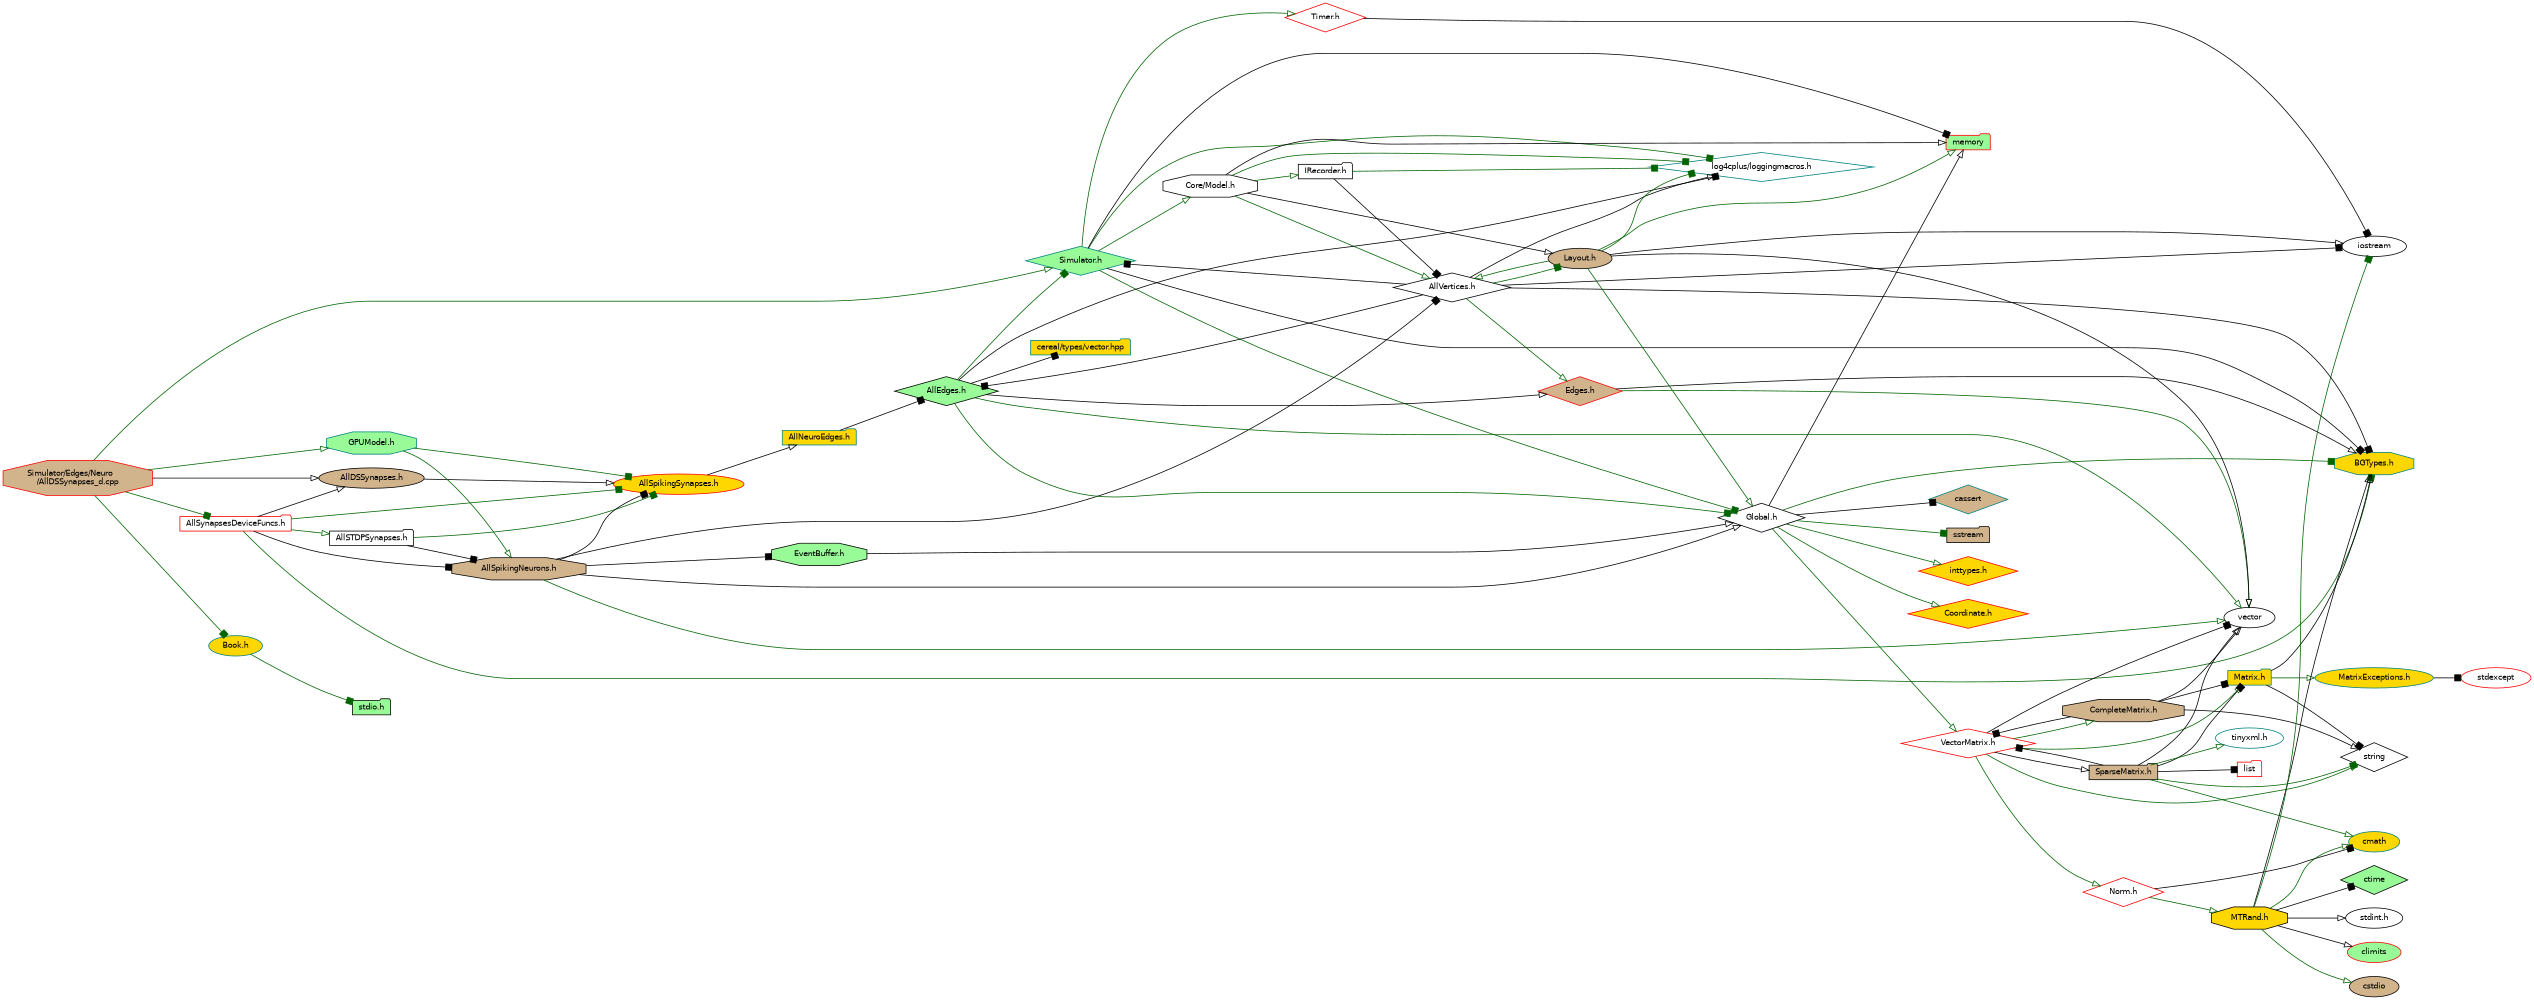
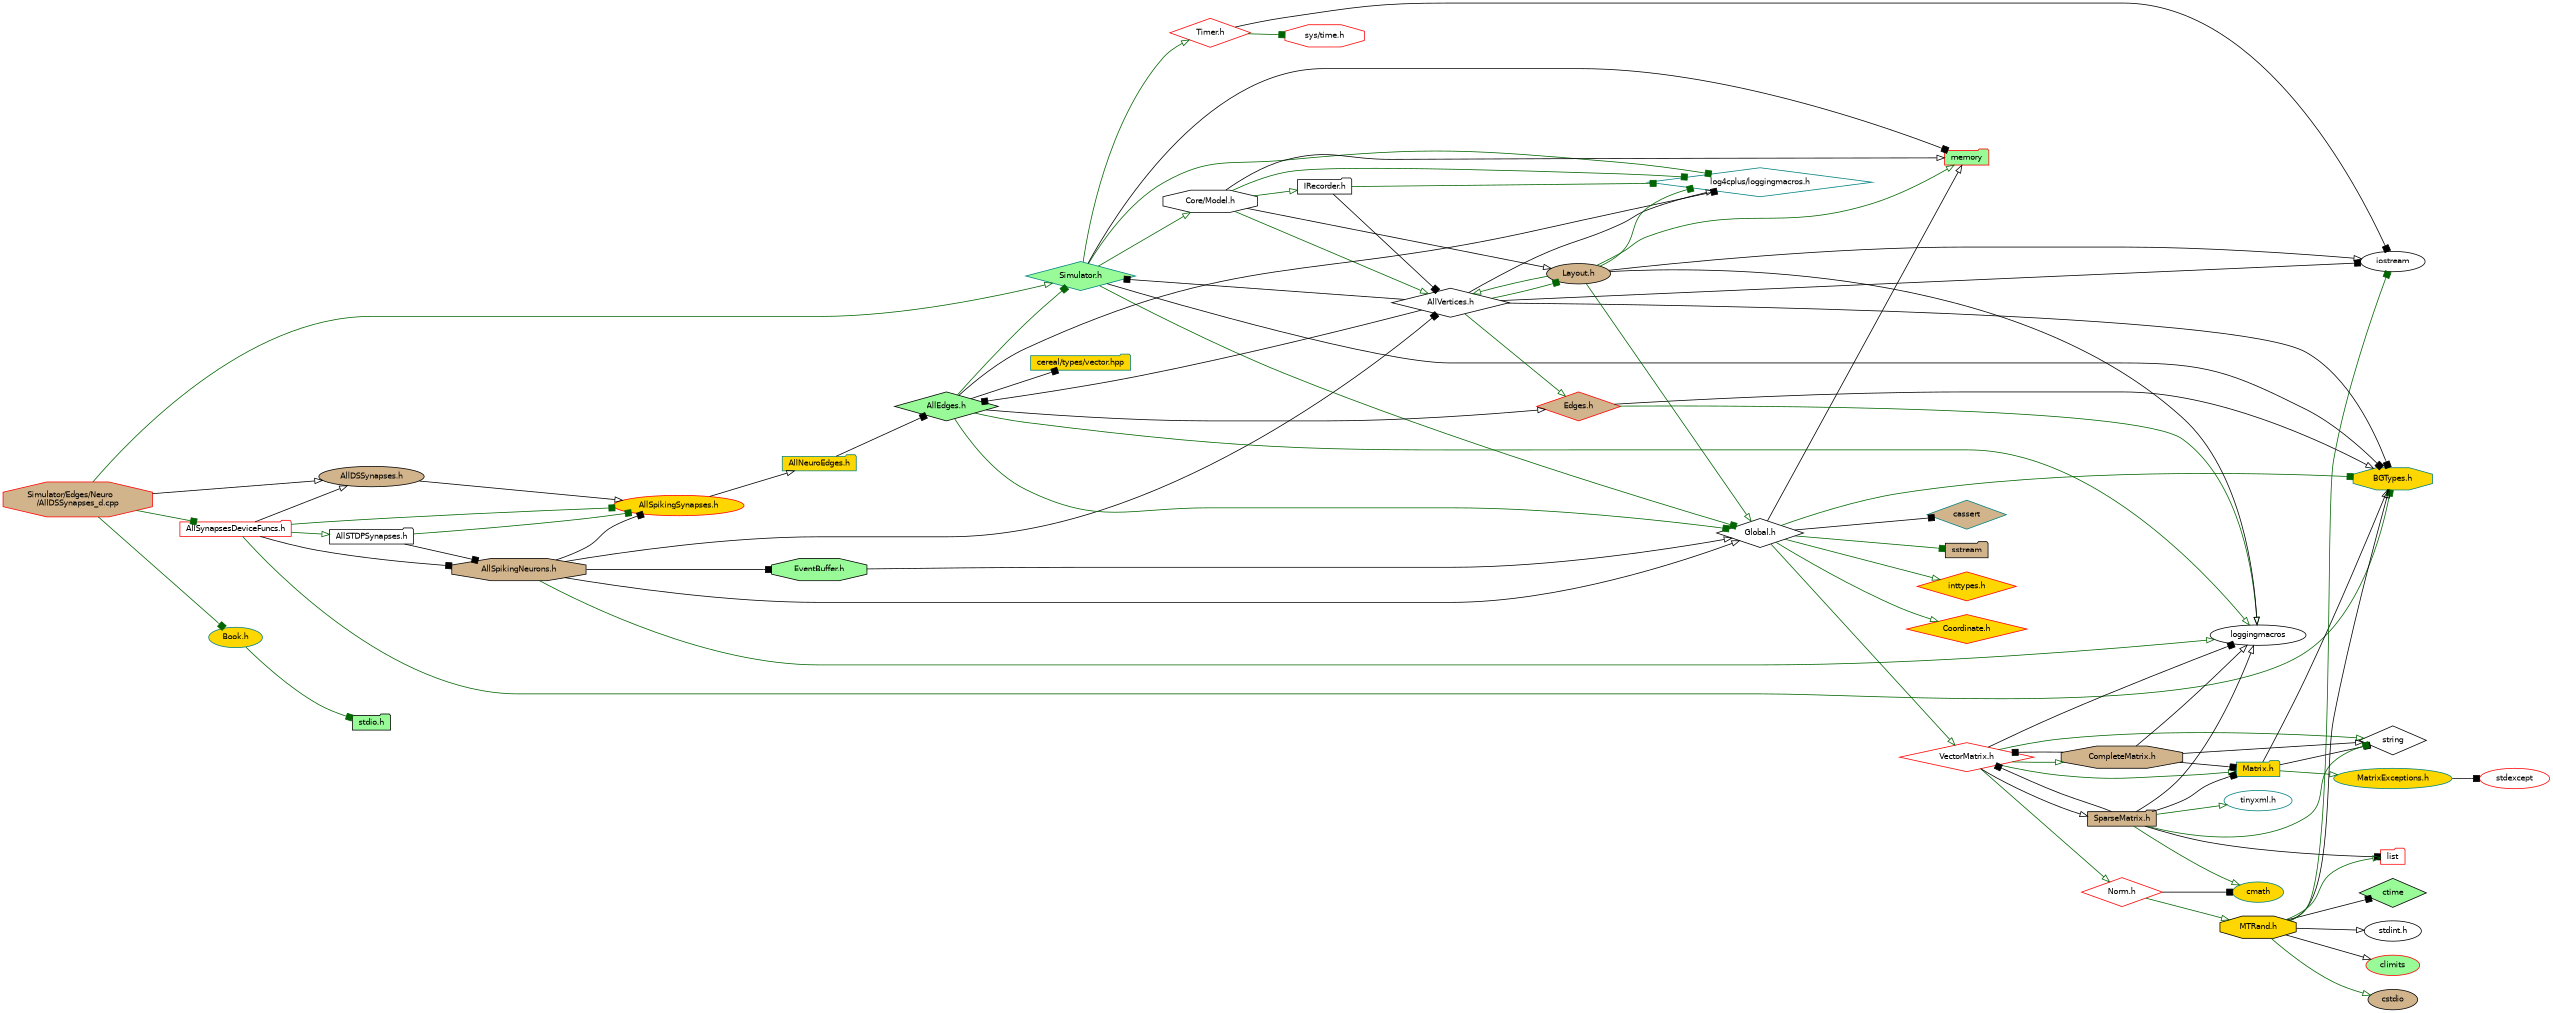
node "sys/time.h": added
node "GPUModel.h": removed
node "vector": label "vector" -> "loggingmacros"
edge "MTRand.h" -> "cmath": now "MTRand.h" -> "list"
